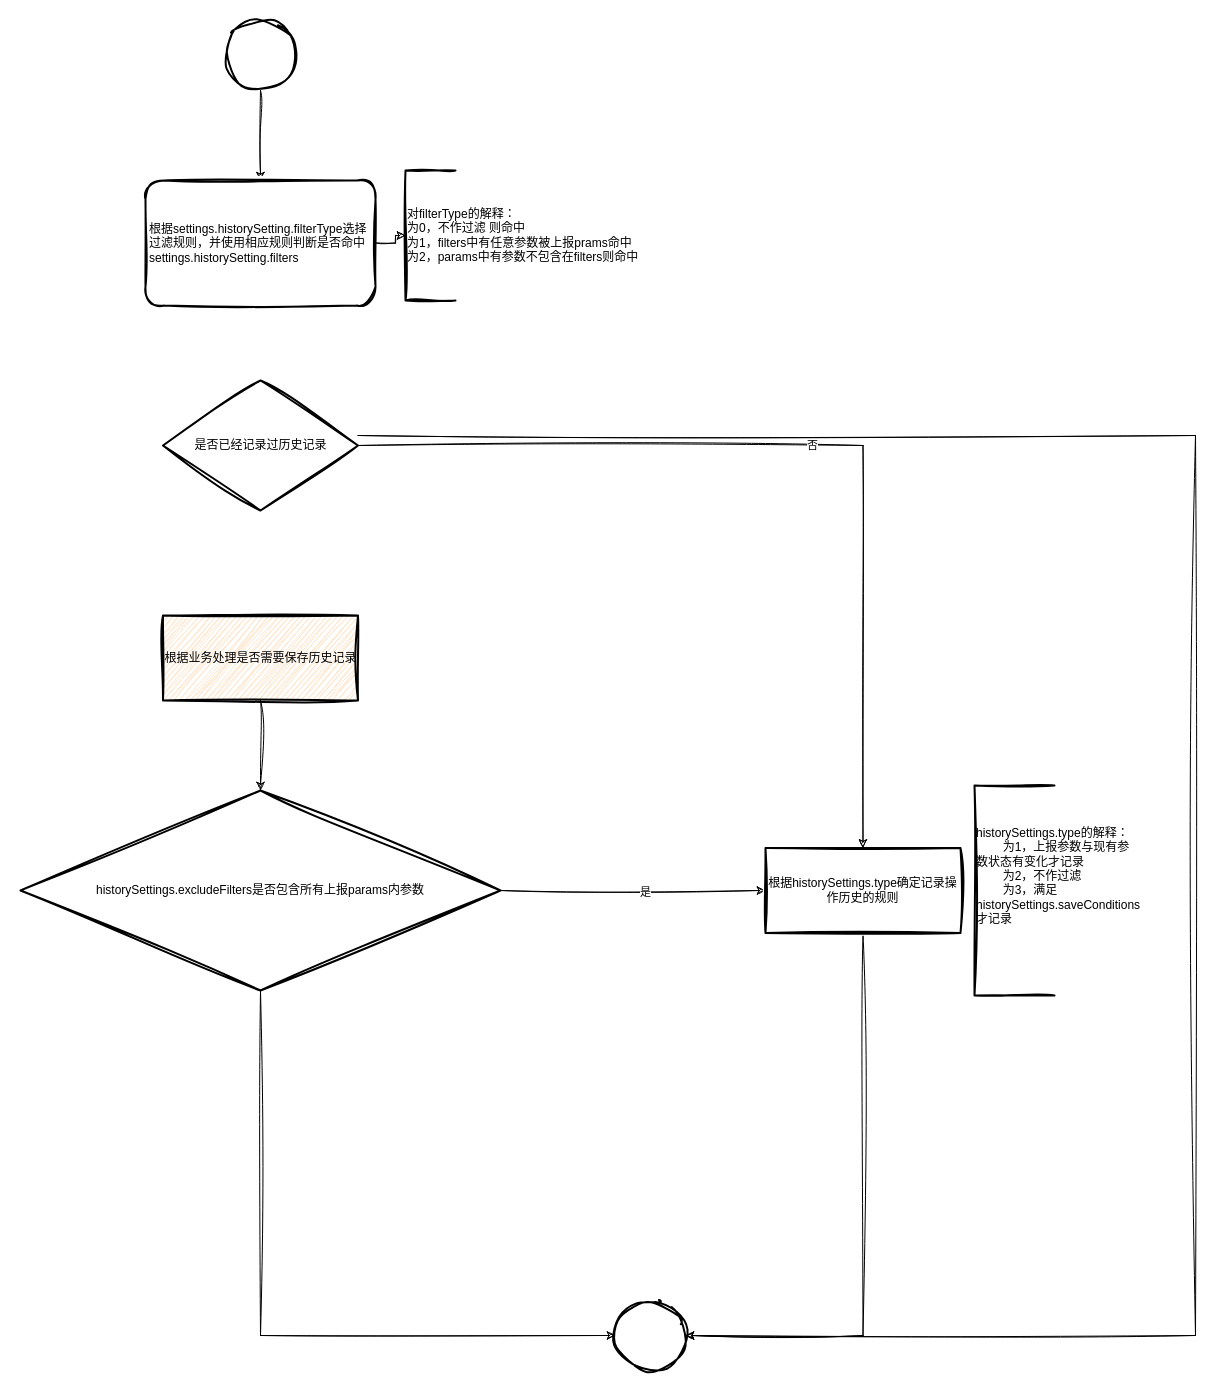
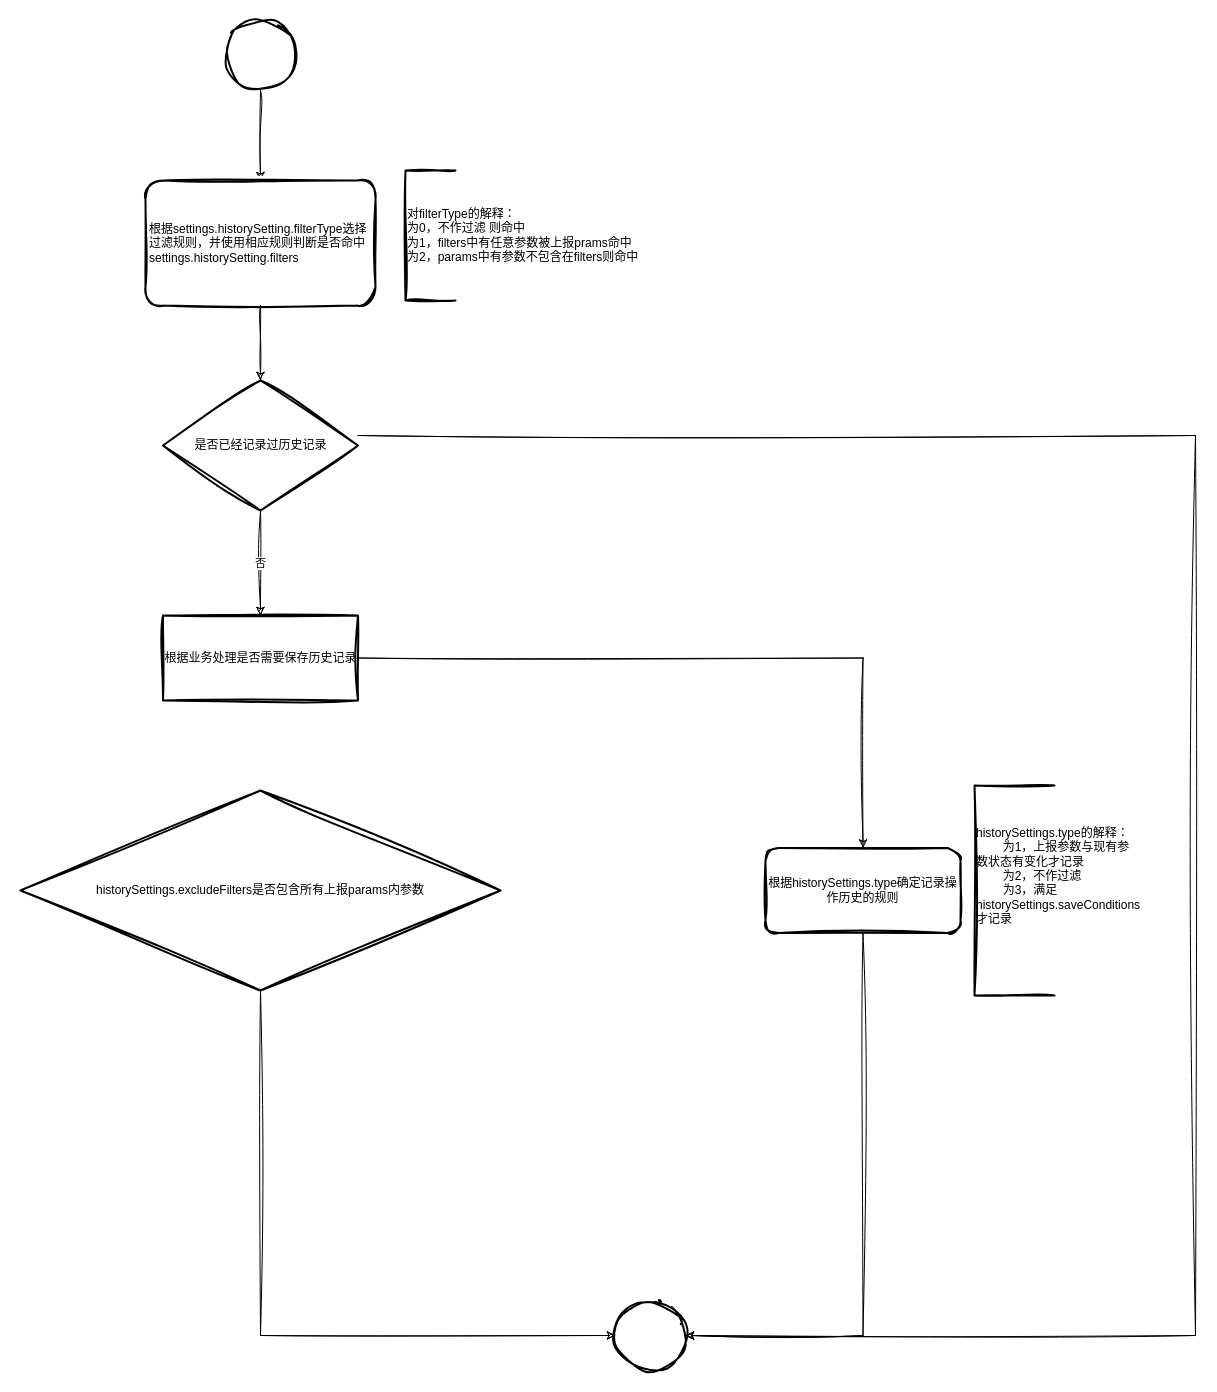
edge "根据settings.historySetting.filterType选择过滤规则，并使用相应规则判断是否命中settings.historySetting.filters" -> "对filterType的解释： 为0，不作过滤 则命中 为1，filters中有任意参数被上报prams命中 为2，params中有参数不包含在filters则命中": now "根据settings.historySetting.filterType选择过滤规则，并使用相应规则判断是否命中settings.historySetting.filters" -> "是否已经记录过历史记录"
edge "是否已经记录过历史记录" -> "根据historySettings.type确定记录操作历史的规则": now "是否已经记录过历史记录" -> "根据业务处理是否需要保存历史记录"
node "根据业务处理是否需要保存历史记录": fillcolor #ffe6cc -> #ffffff
edge "根据业务处理是否需要保存历史记录" -> "historySettings.excludeFilters是否包含所有上报params内参数": now "根据业务处理是否需要保存历史记录" -> "根据historySettings.type确定记录操作历史的规则"
edge "historySettings.excludeFilters是否包含所有上报params内参数" -> "根据historySettings.type确定记录操作历史的规则": removed, label "是"
node "根据historySettings.type确定记录操作历史的规则": shape rectangle -> rounded rectangle
